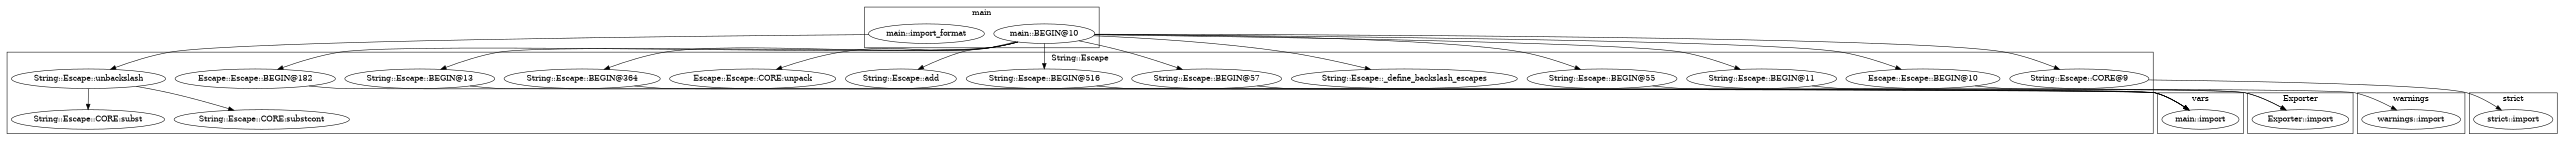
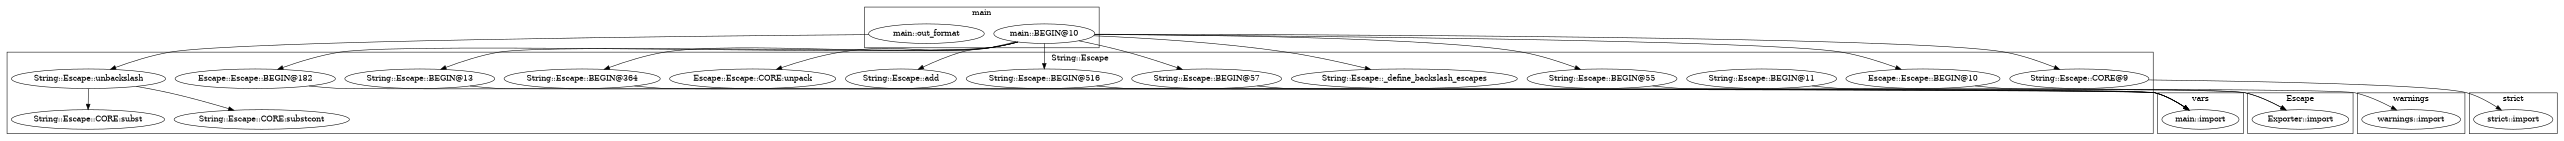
node "main::import_format": label "main::import_format" -> "main::out_format"
edge "main::BEGIN@10" -> "String::Escape::BEGIN@11": removed
cluster "Exporter": label "Exporter" -> "Escape"
